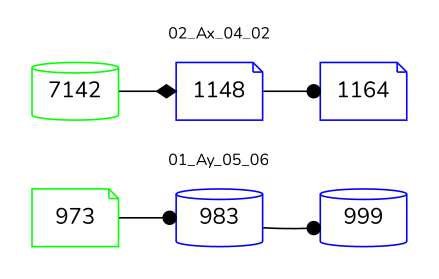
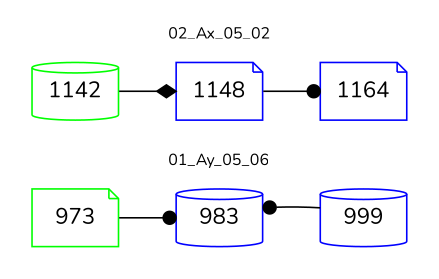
cluster "02_Ax_04_02": label "02_Ax_04_02" -> "02_Ax_05_02"
node "7142": label "7142" -> "1142"
edge "983" -> "999": reversed
